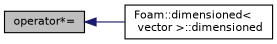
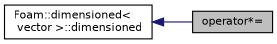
edge "Foam::dimensioned< vector >::dimensioned" -> "operator*=": reversed
